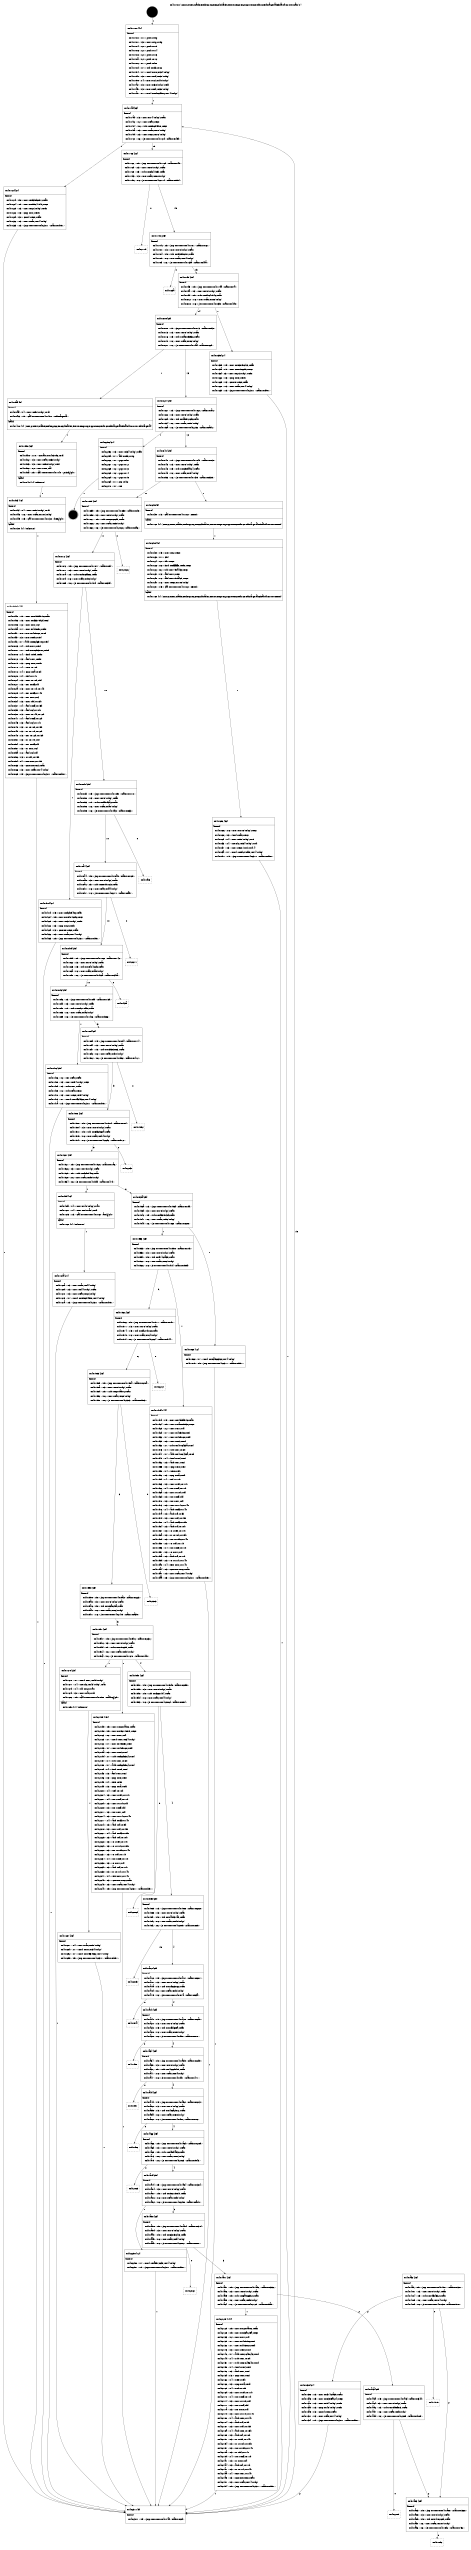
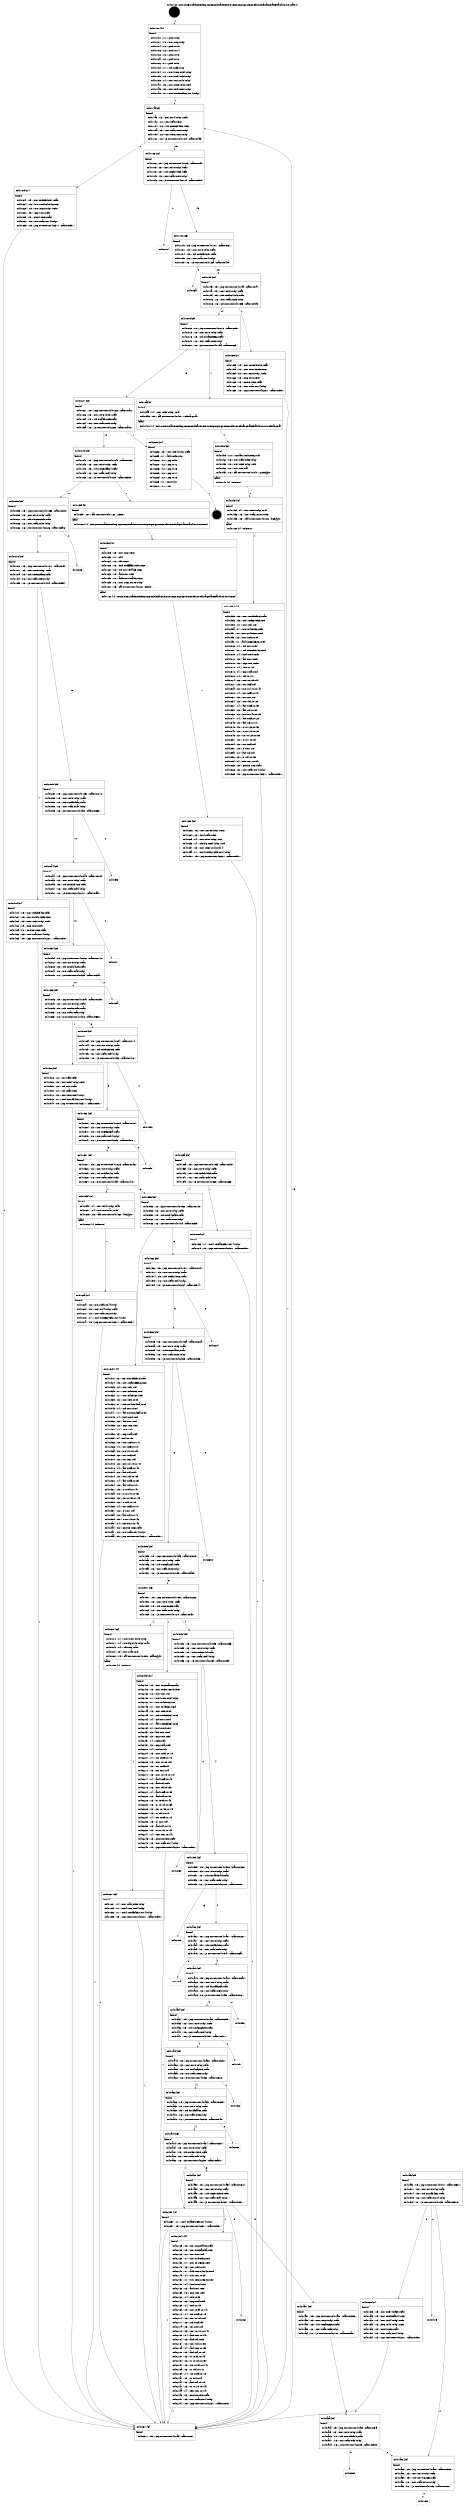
edge "0x401921 [25]" -> "0x40193a [25]": now "0x401921 [25]" -> "0x401953 [25]"
edge "0x401ab1 [25]" -> "0x402129 [144]": now "0x401a98 [25]" -> "0x402129 [144]"
